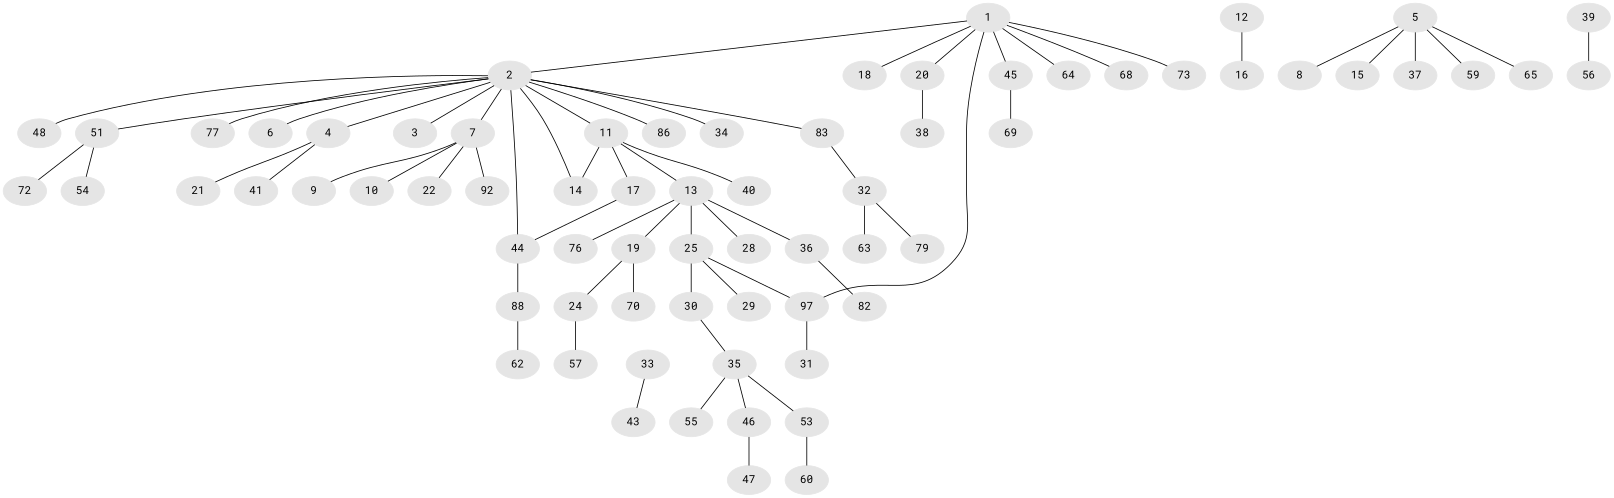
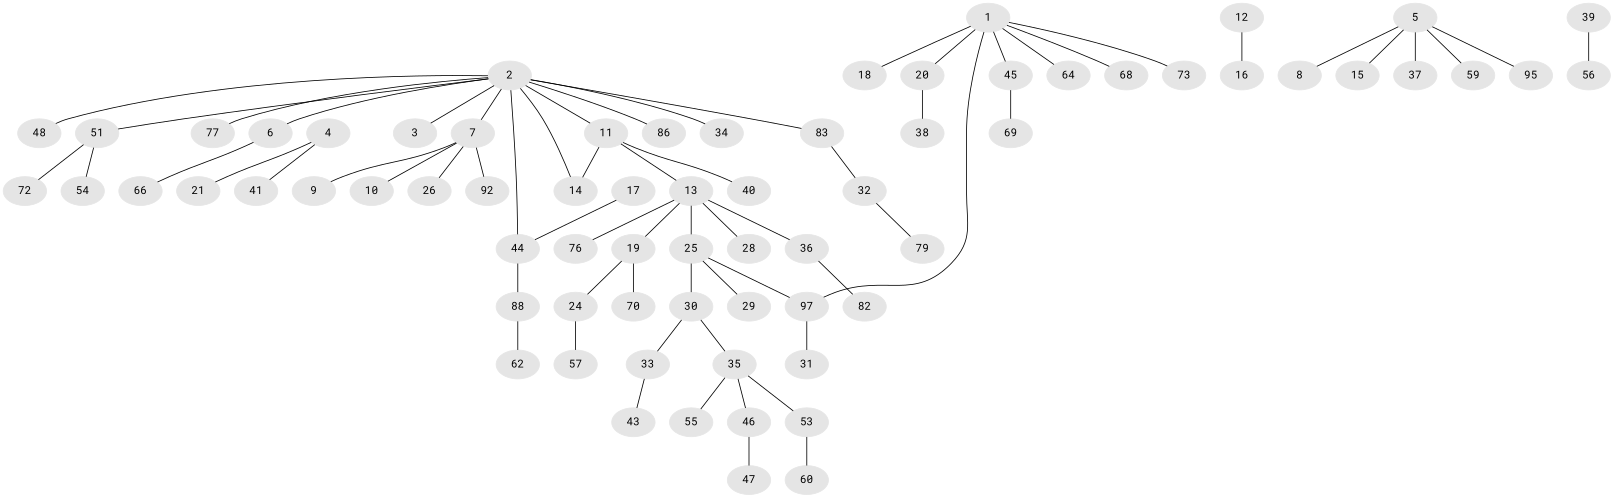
edge "1" -- "2": removed
node "65": label "65" -> "95"
edge "2" -- "4": removed
edge "11" -- "17": removed
node "66": added
node "22": label "22" -> "26"
node "63": removed
edge "30" -- "33": added
